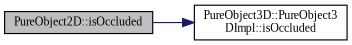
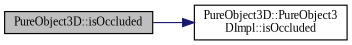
node "PureObject2D::isOccluded": label "PureObject2D::isOccluded" -> "PureObject3D::isOccluded"
